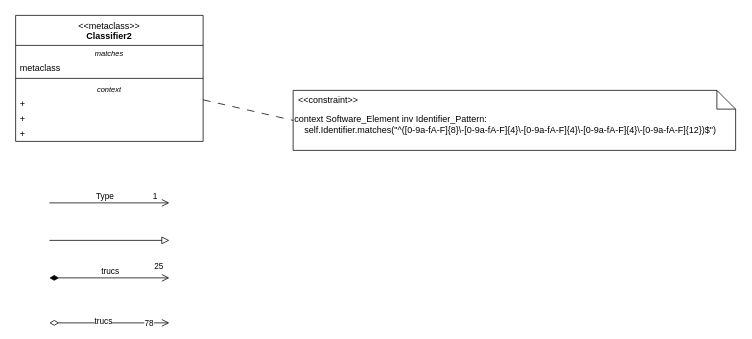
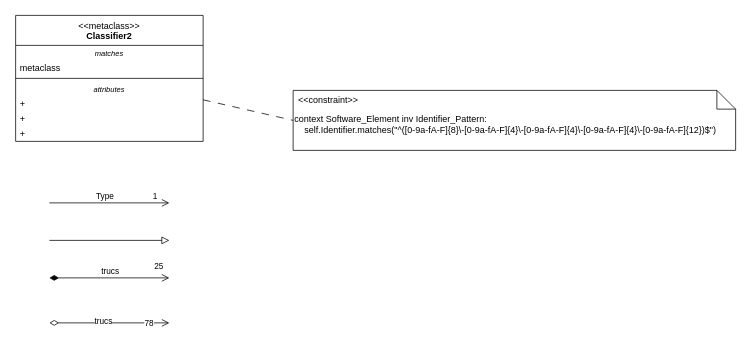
node "context": label "context" -> "attributes"
